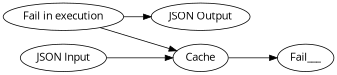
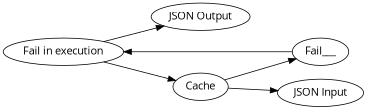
edge "Fail___" -> "Fail in execution": added
edge "JSON Input" -> "Cache": reversed
